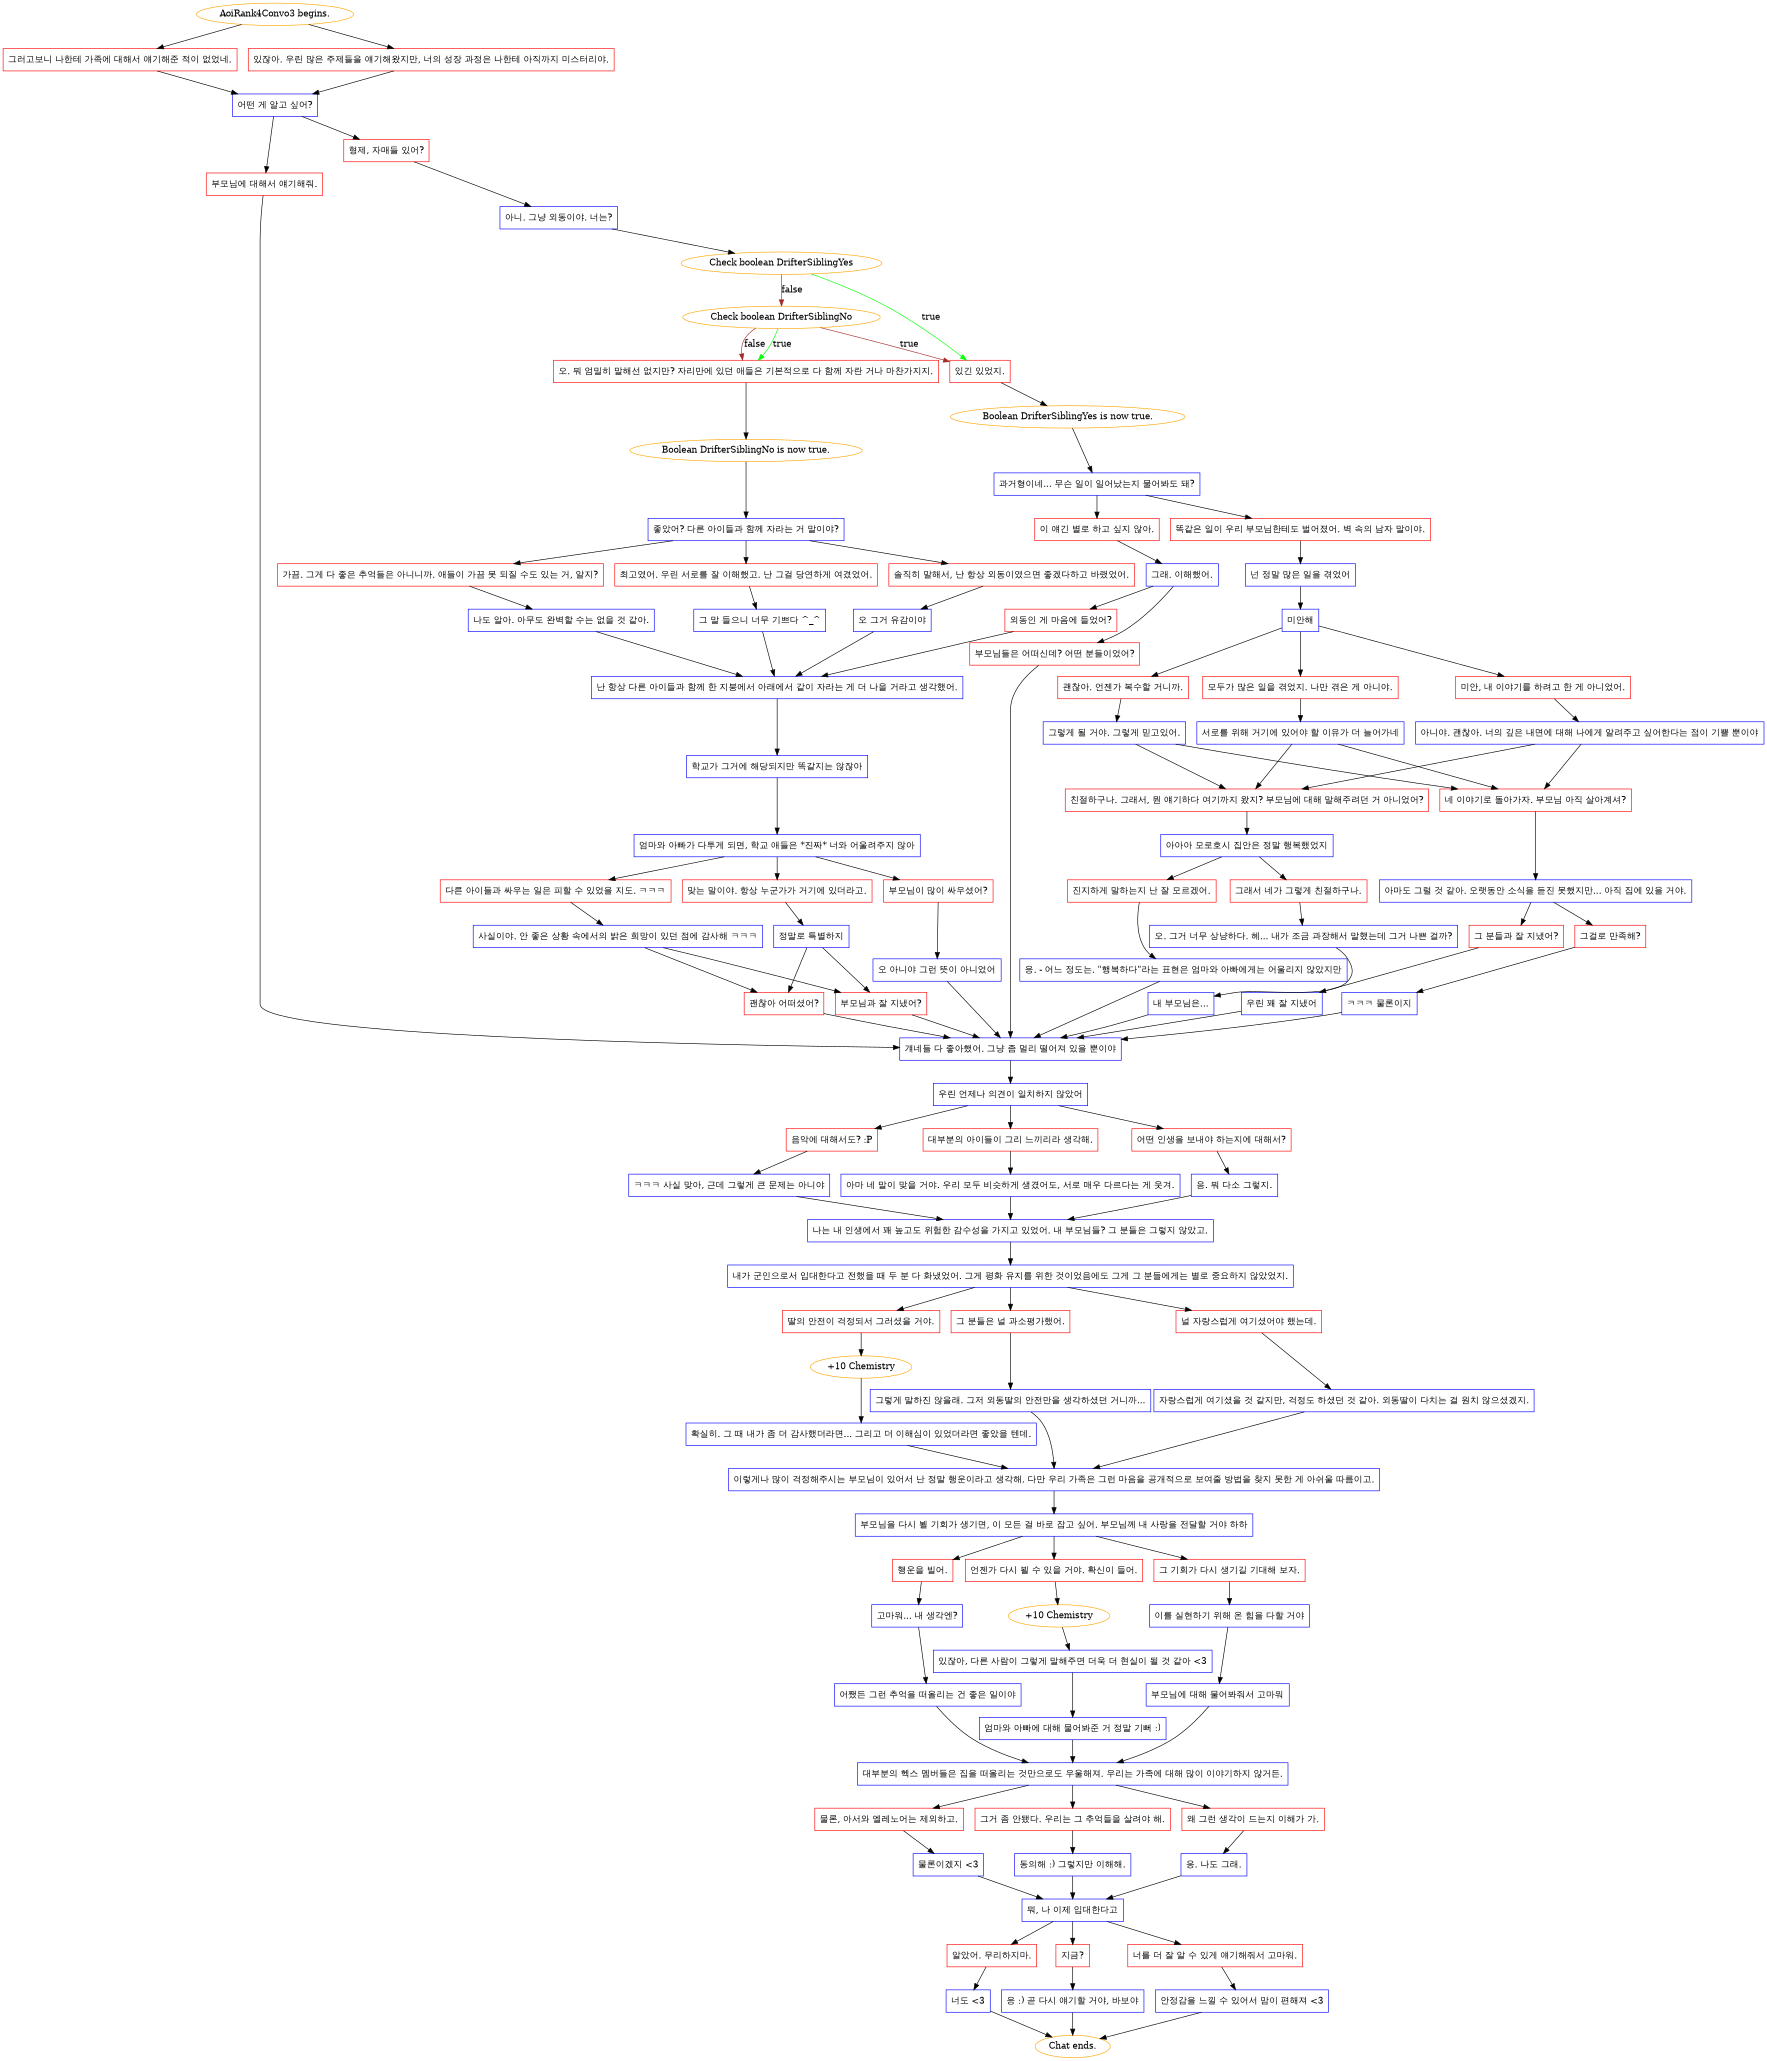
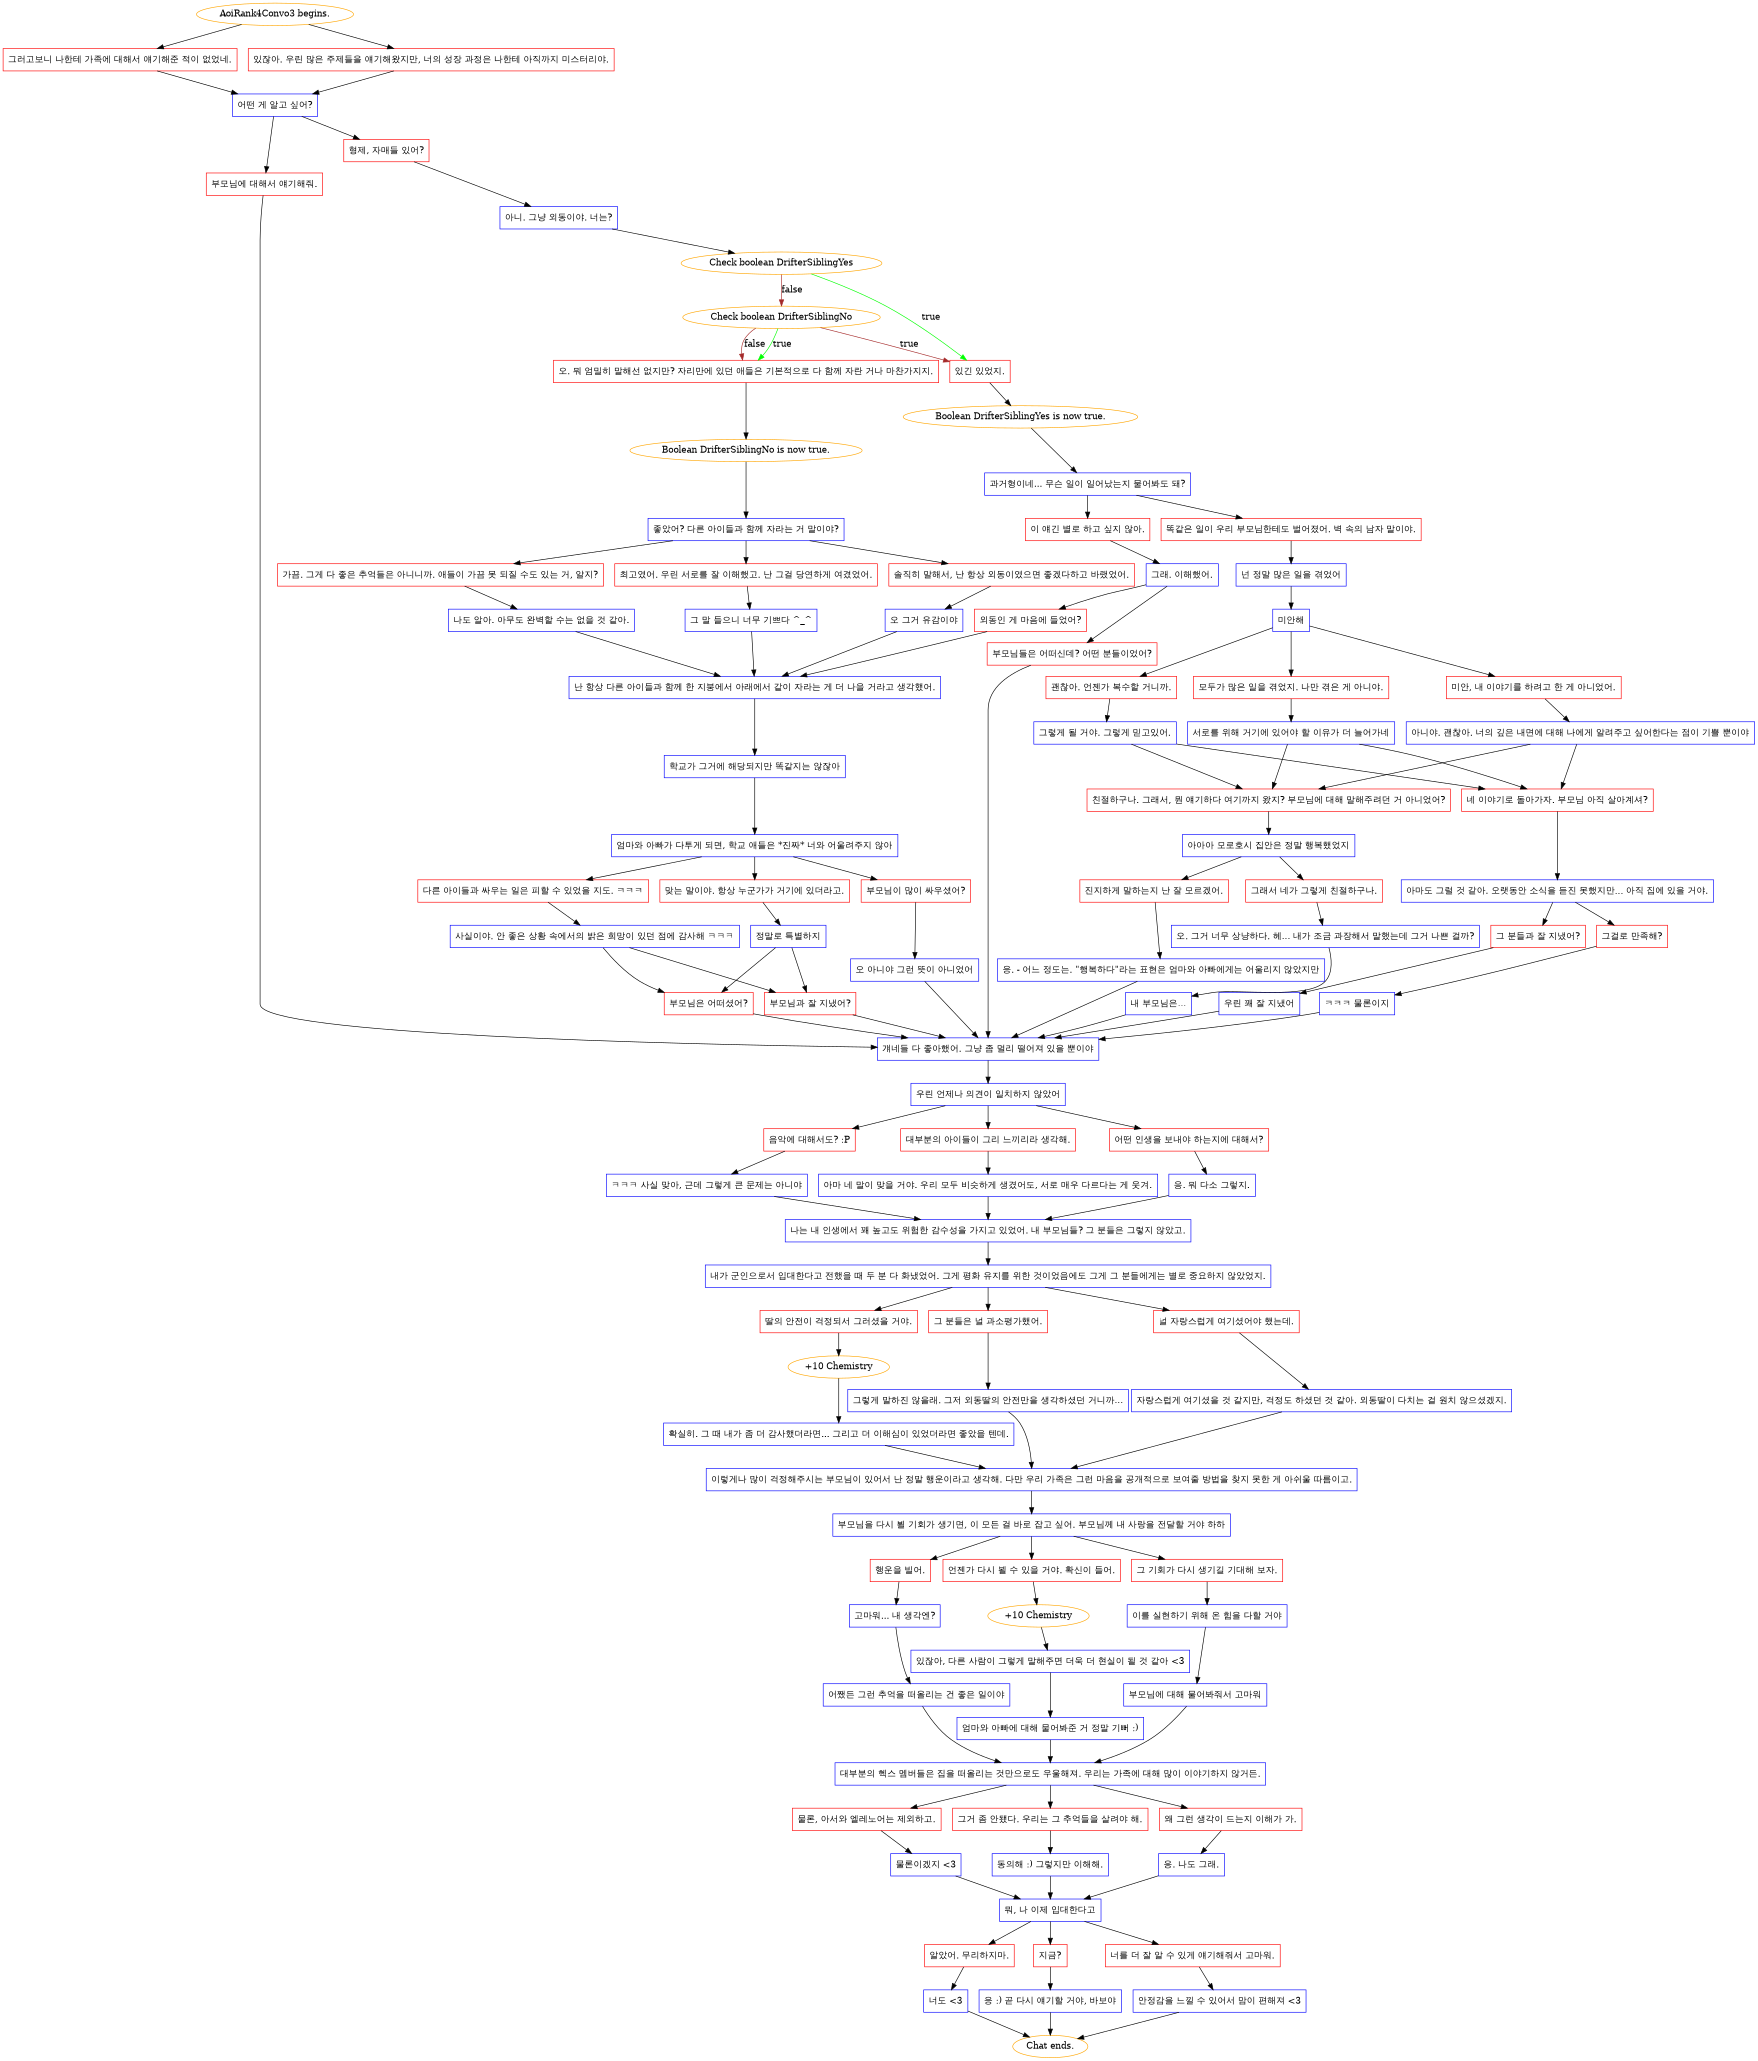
node "괜찮아 어떠셨어?": label "괜찮아 어떠셨어?" -> "부모님은 어떠셨어?"
